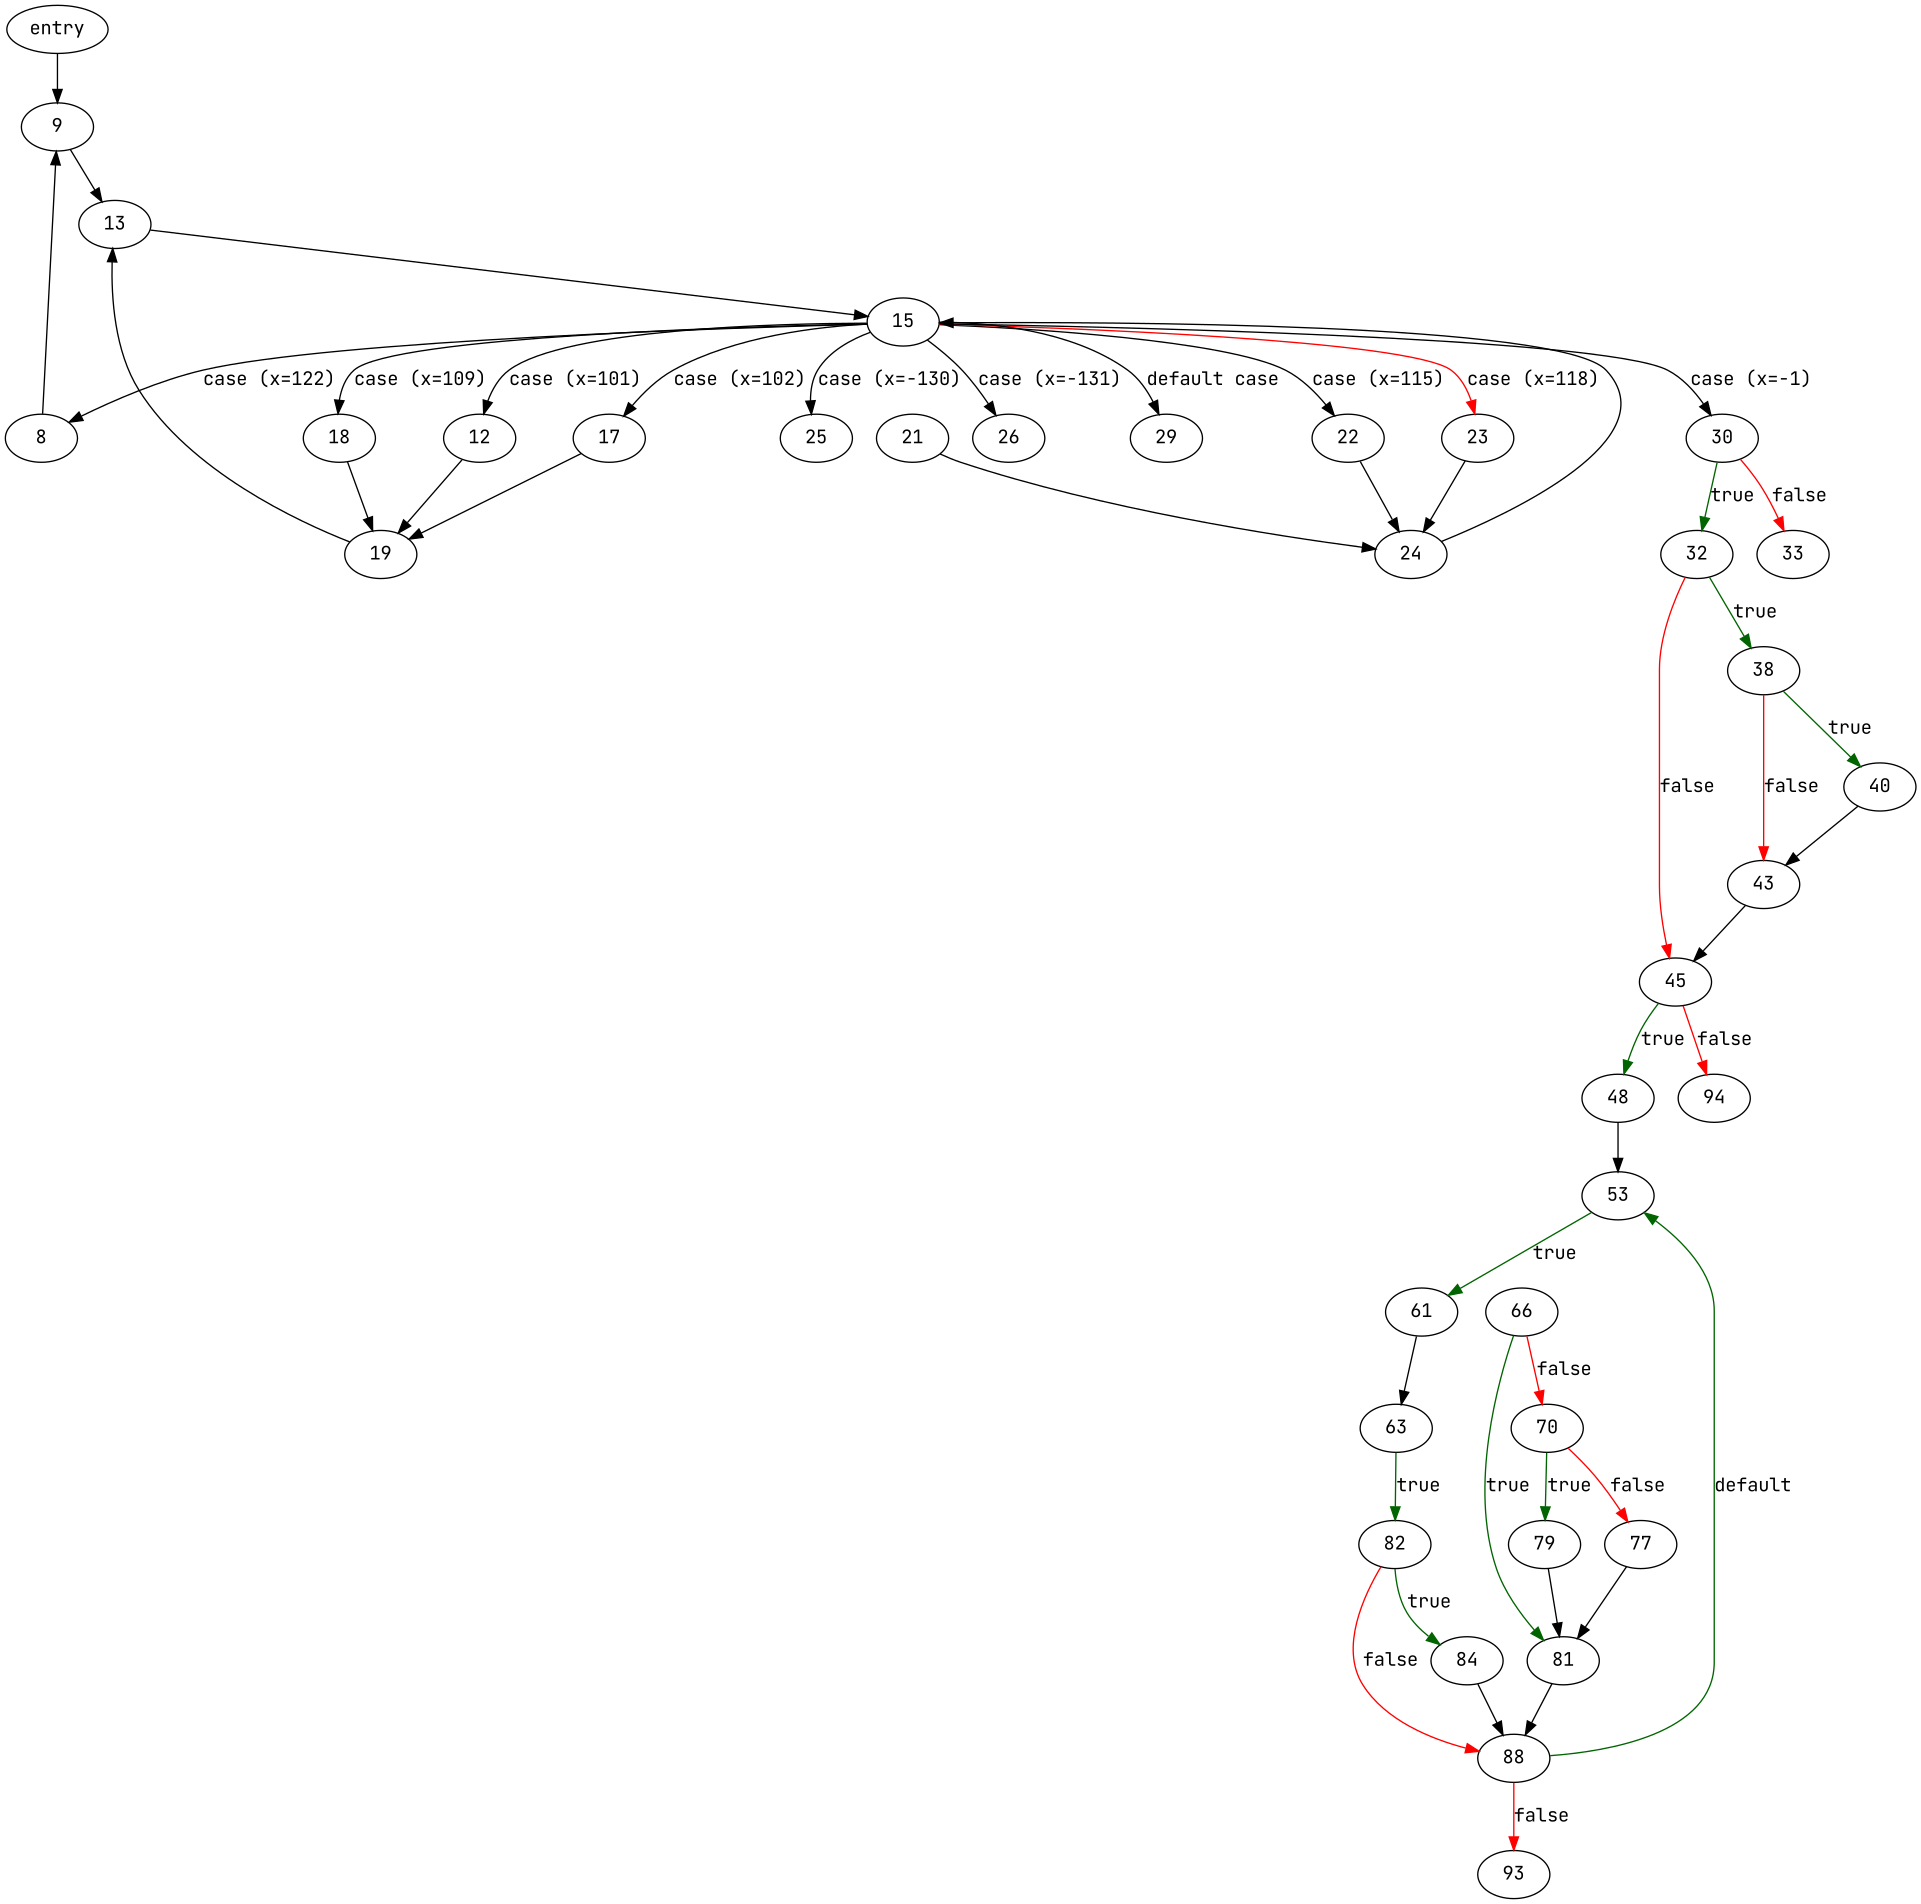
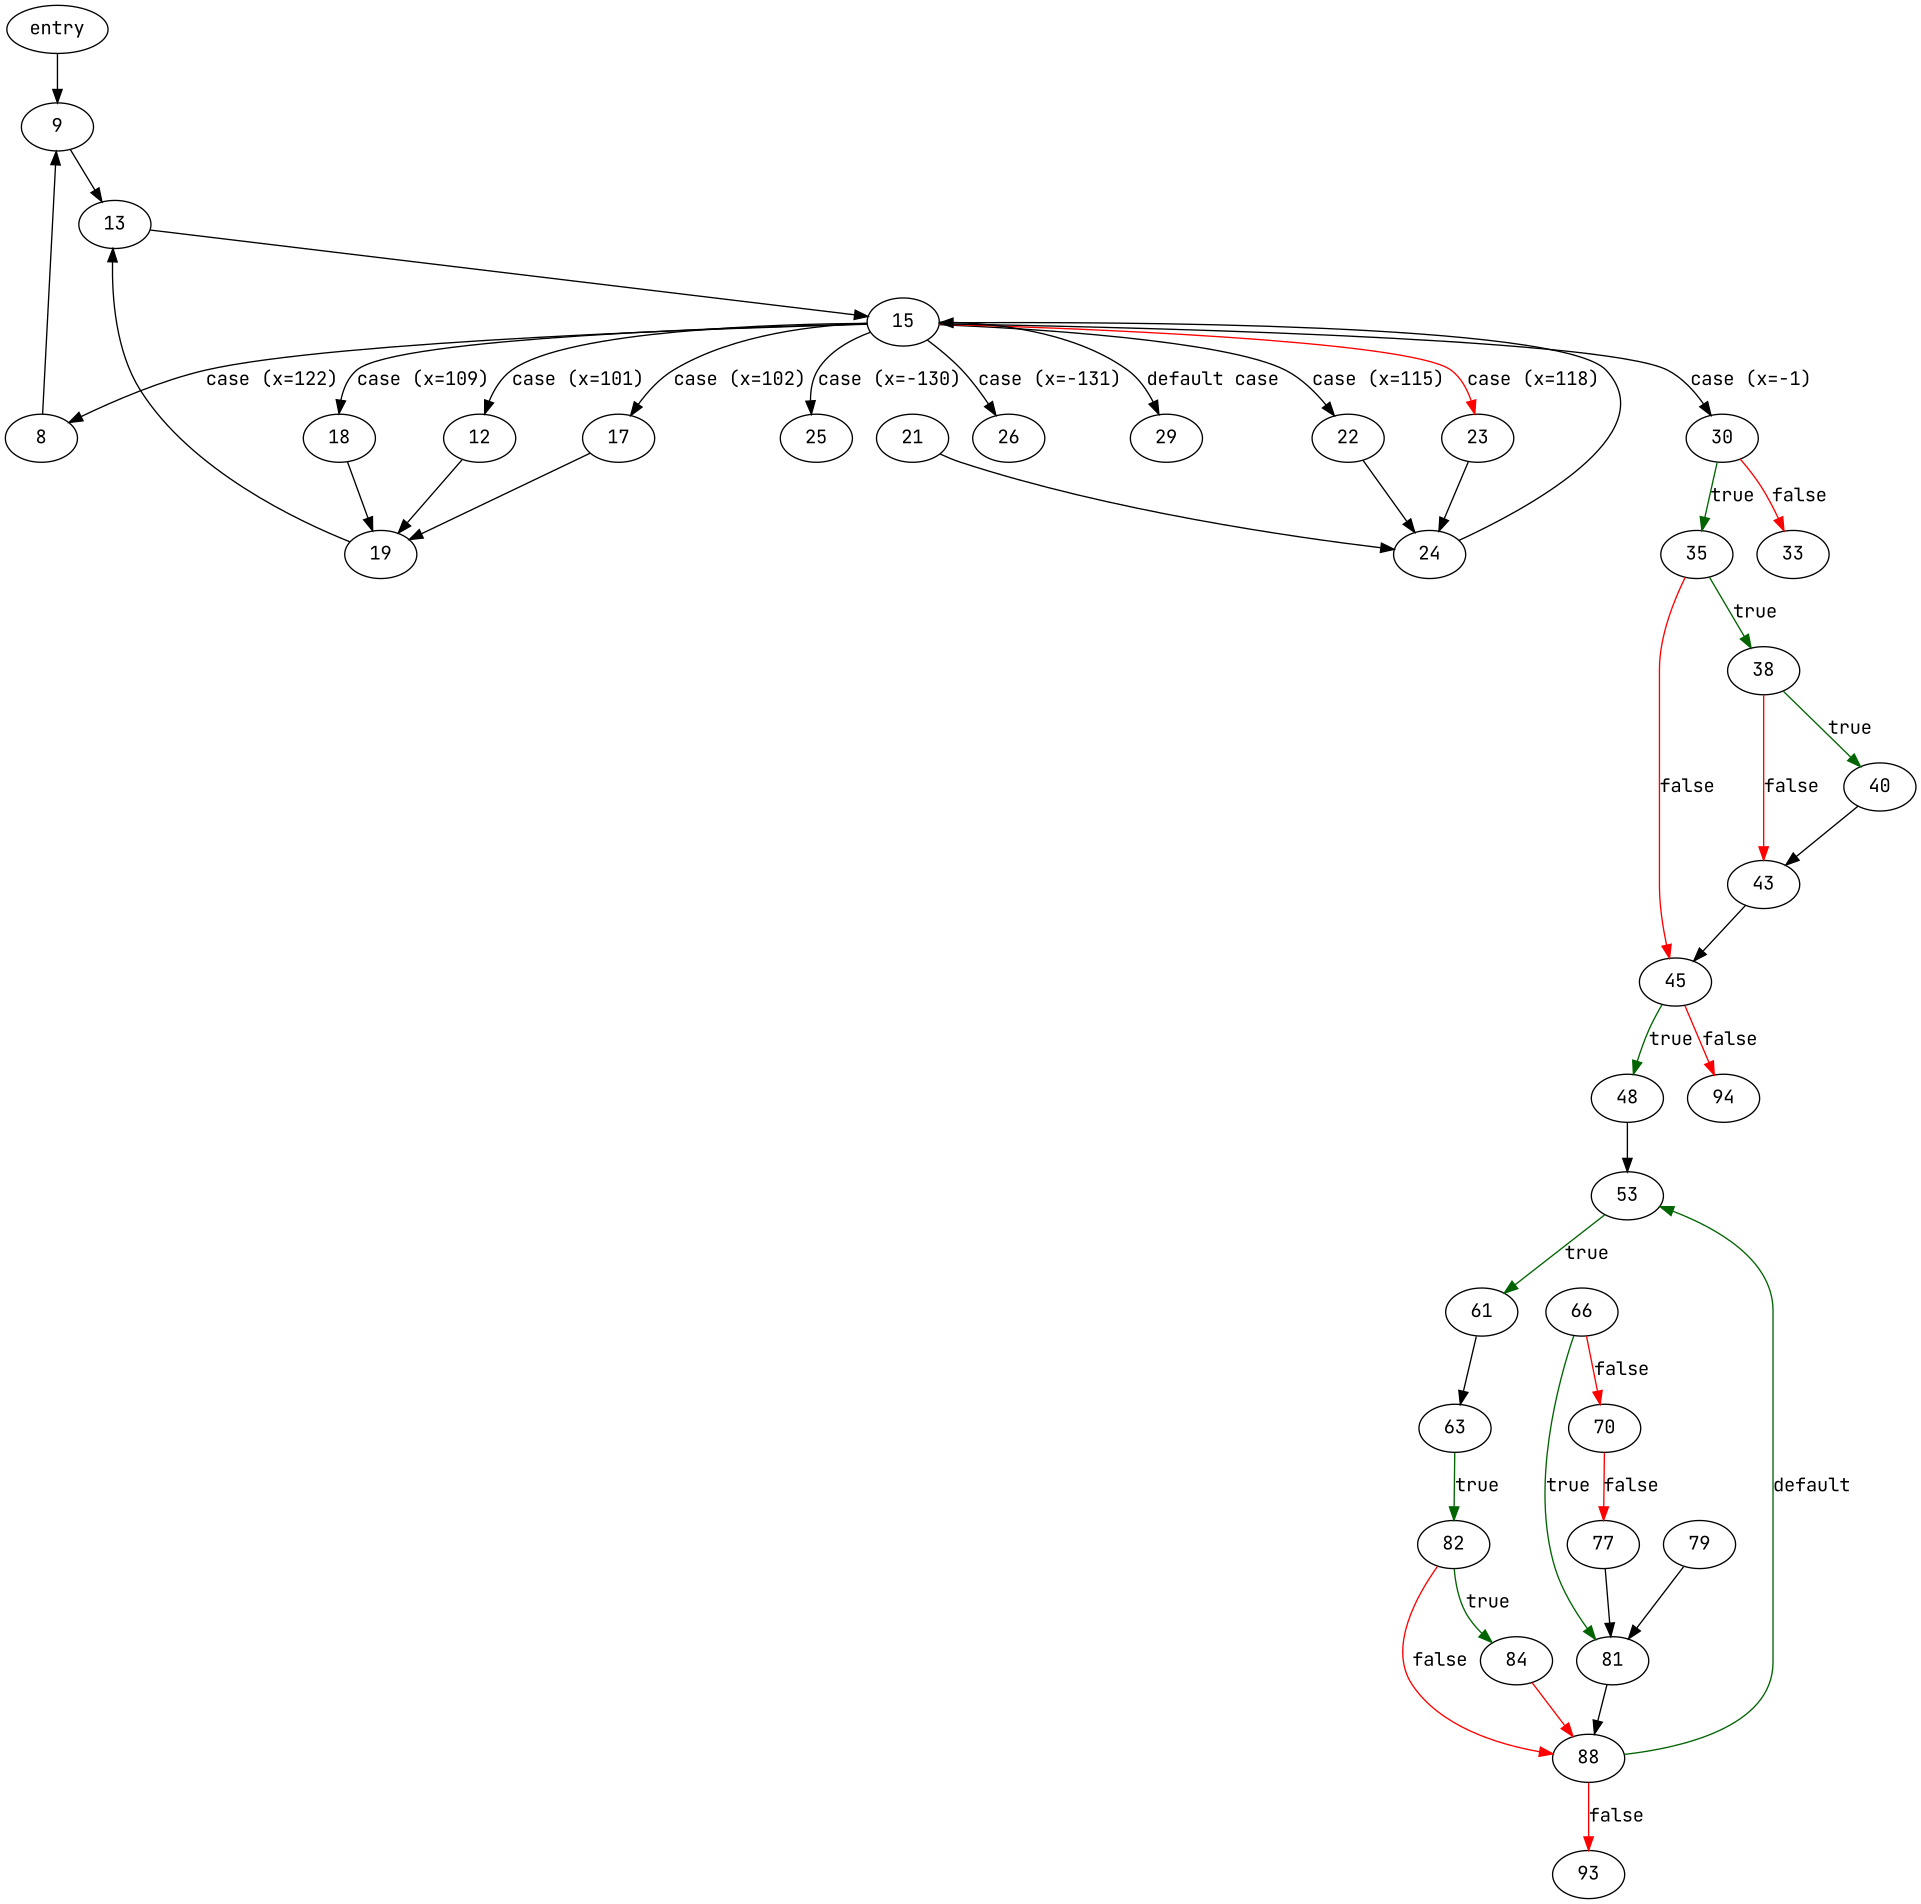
node "32": label "32" -> "35"
edge "70" -> "79": removed, label "true"
edge "84" -> "88": color black -> red
